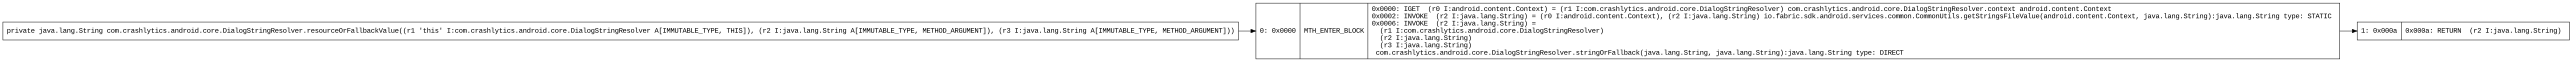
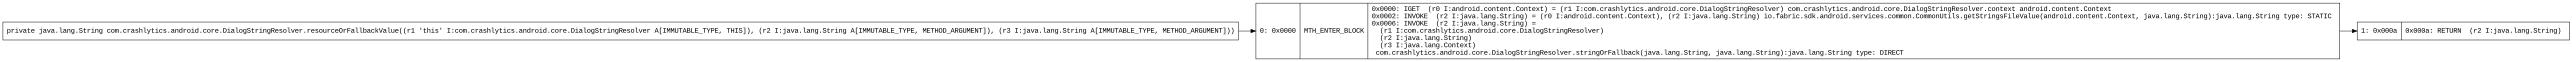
node "0: 0x0000": text "(r3 I:java.lang.String)" -> "(r3 I:java.lang.Context)"
